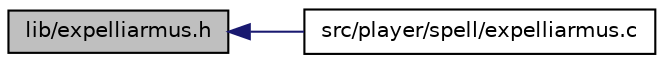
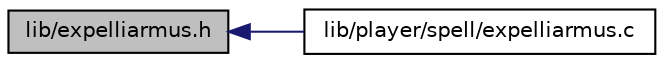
node "src/player/spell/expelliarmus.c": label "src/player/spell/expelliarmus.c" -> "lib/player/spell/expelliarmus.c"
